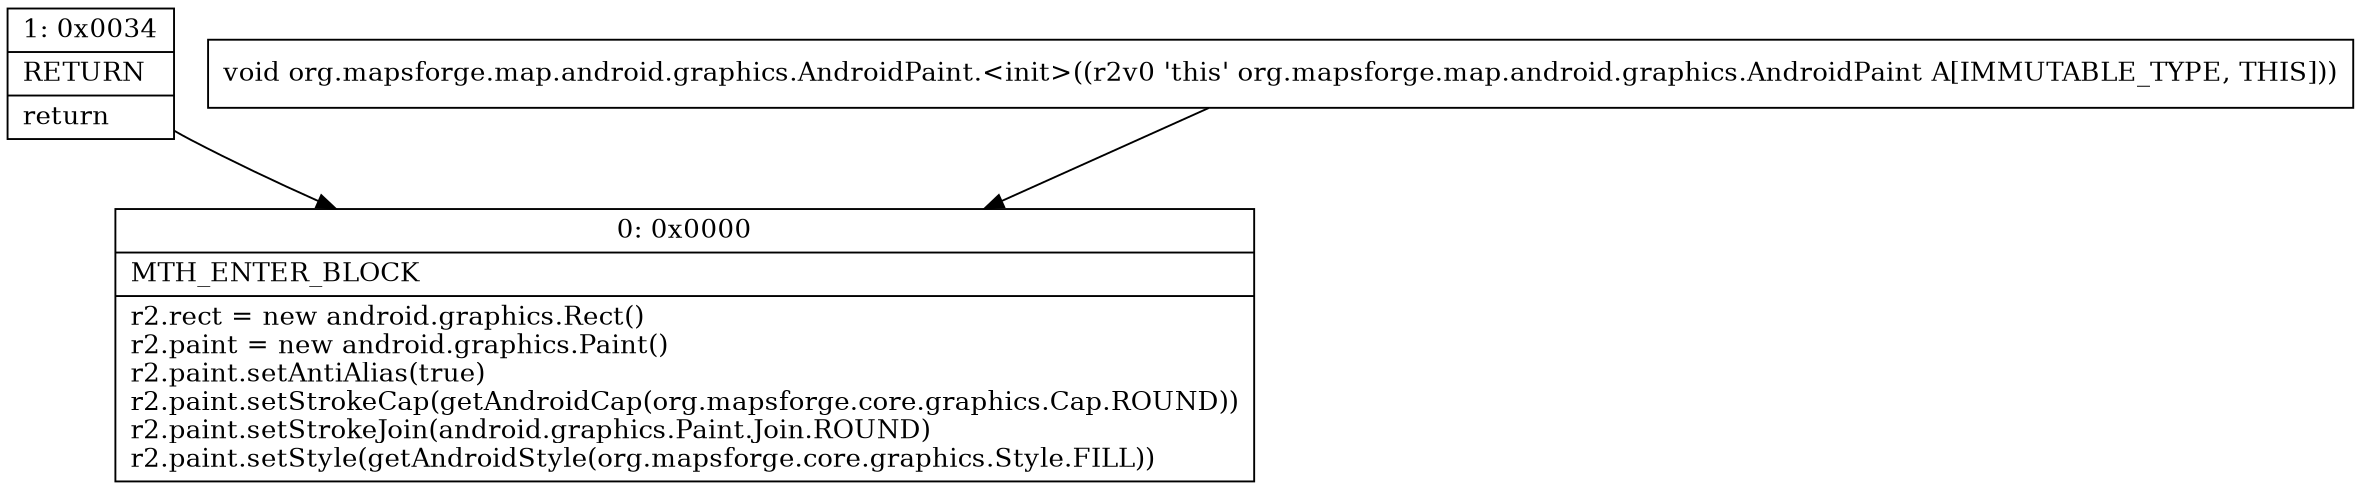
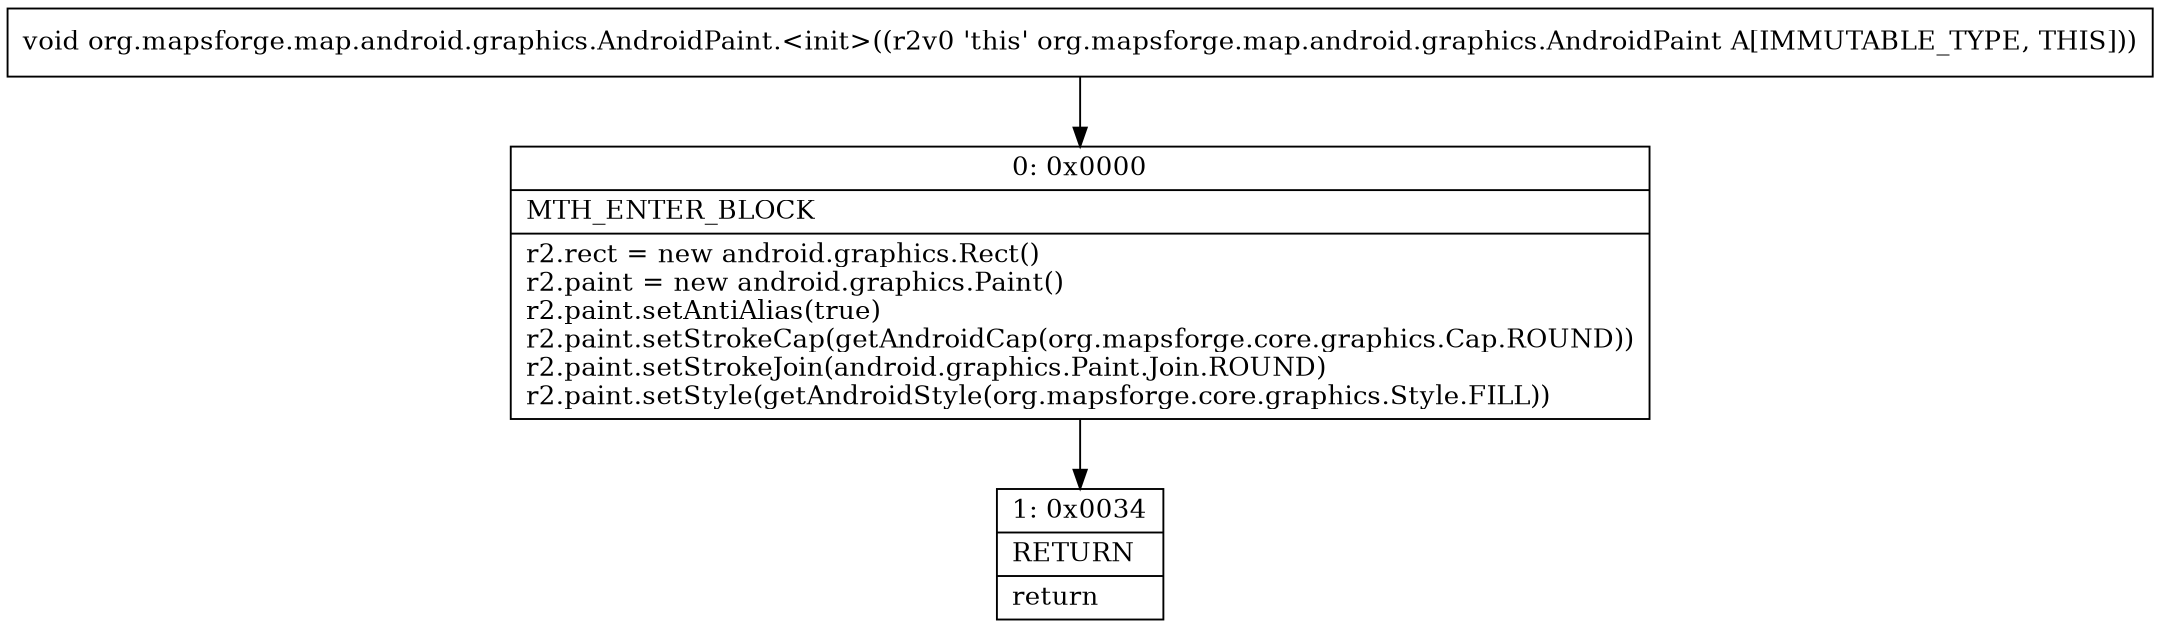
edge "1: 0x0034" -> "0: 0x0000": reversed
